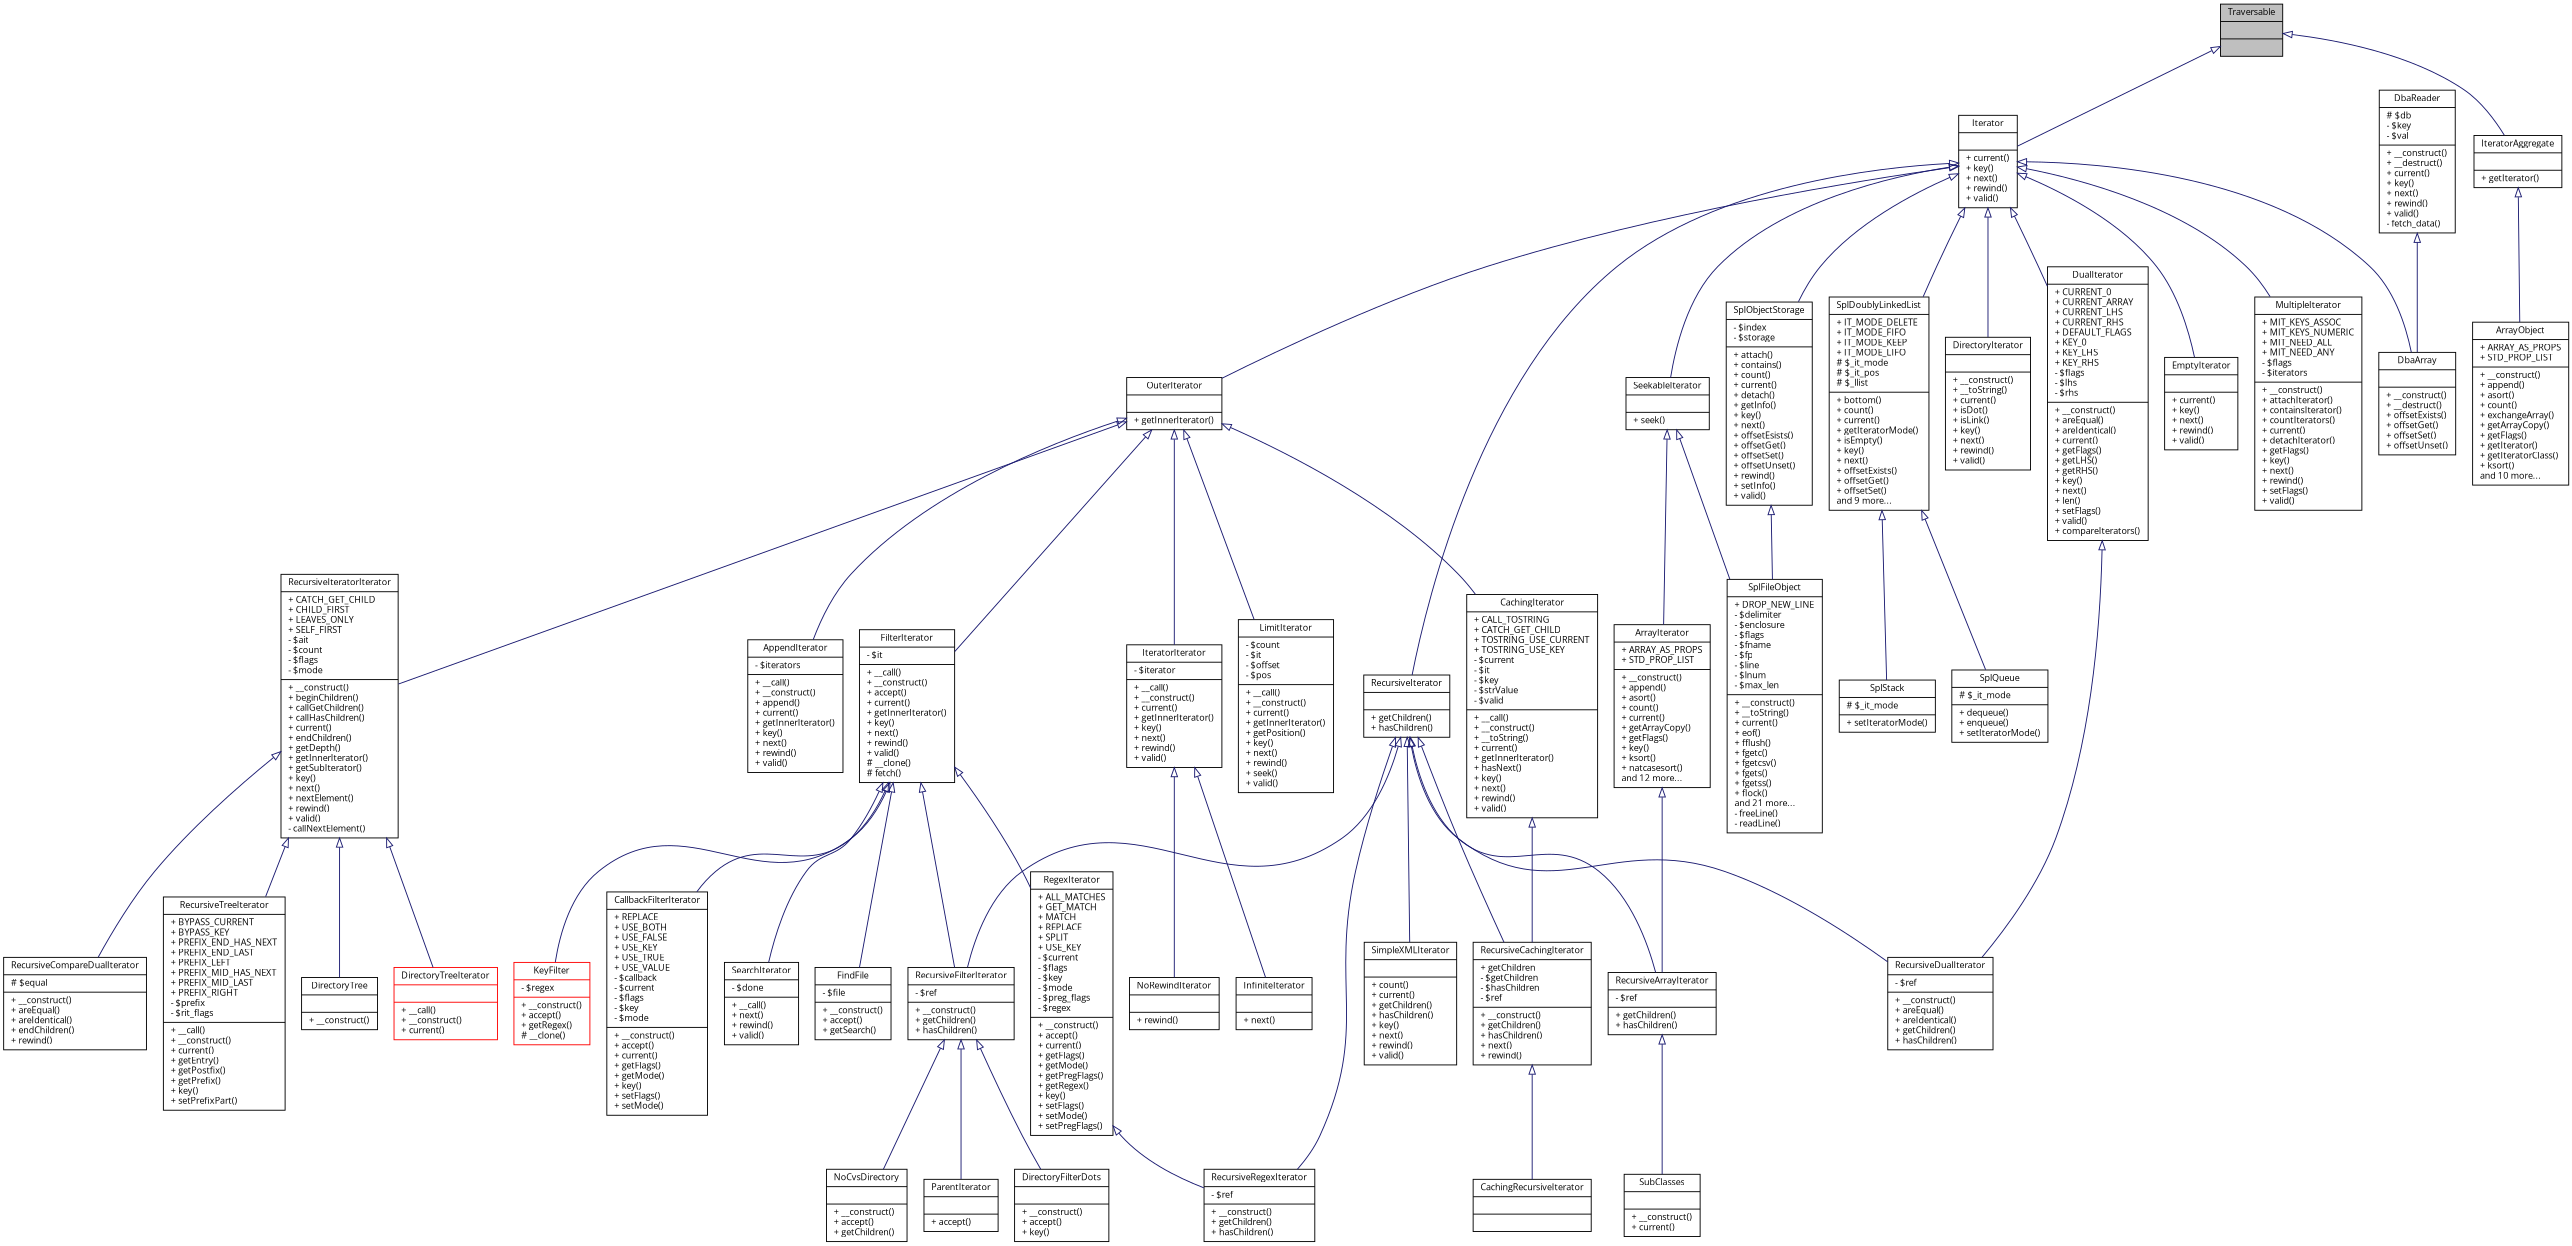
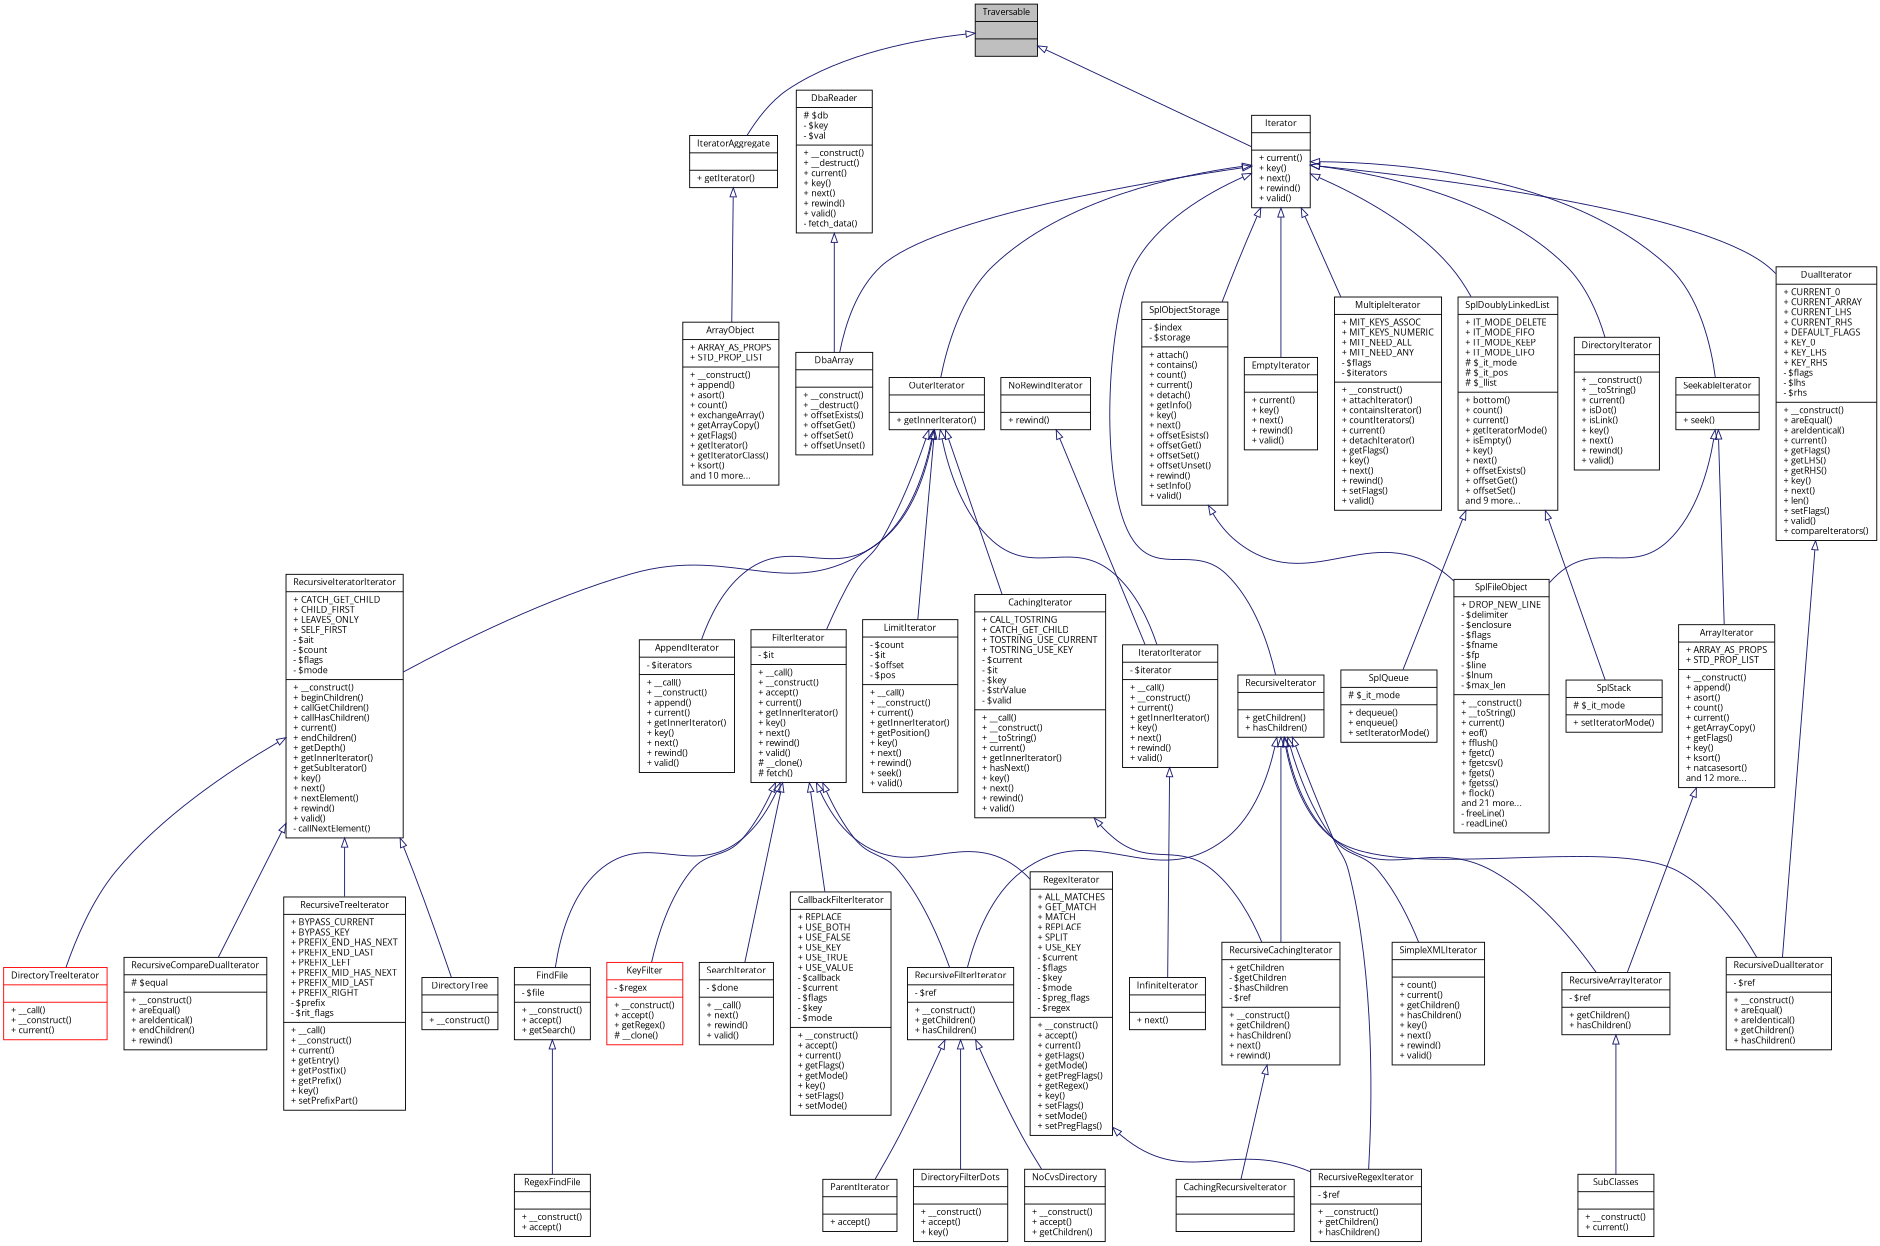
edge "NoRewindIterator" -> "IteratorIterator": reversed
node "RegexFindFile": added
